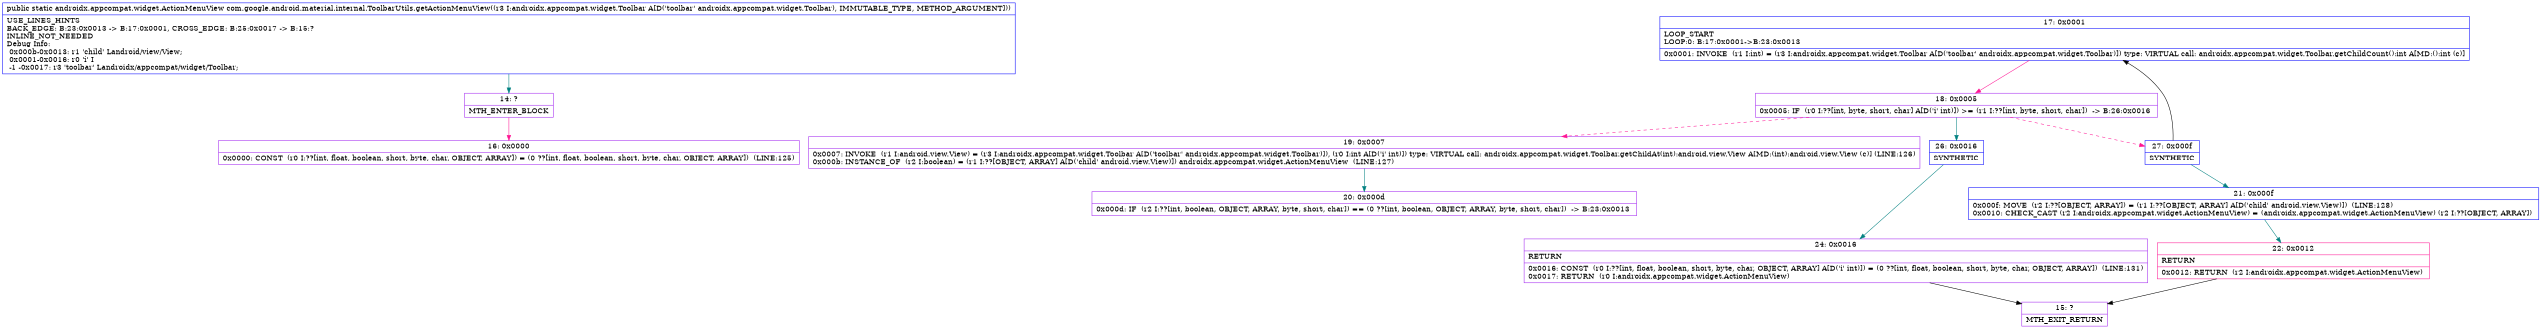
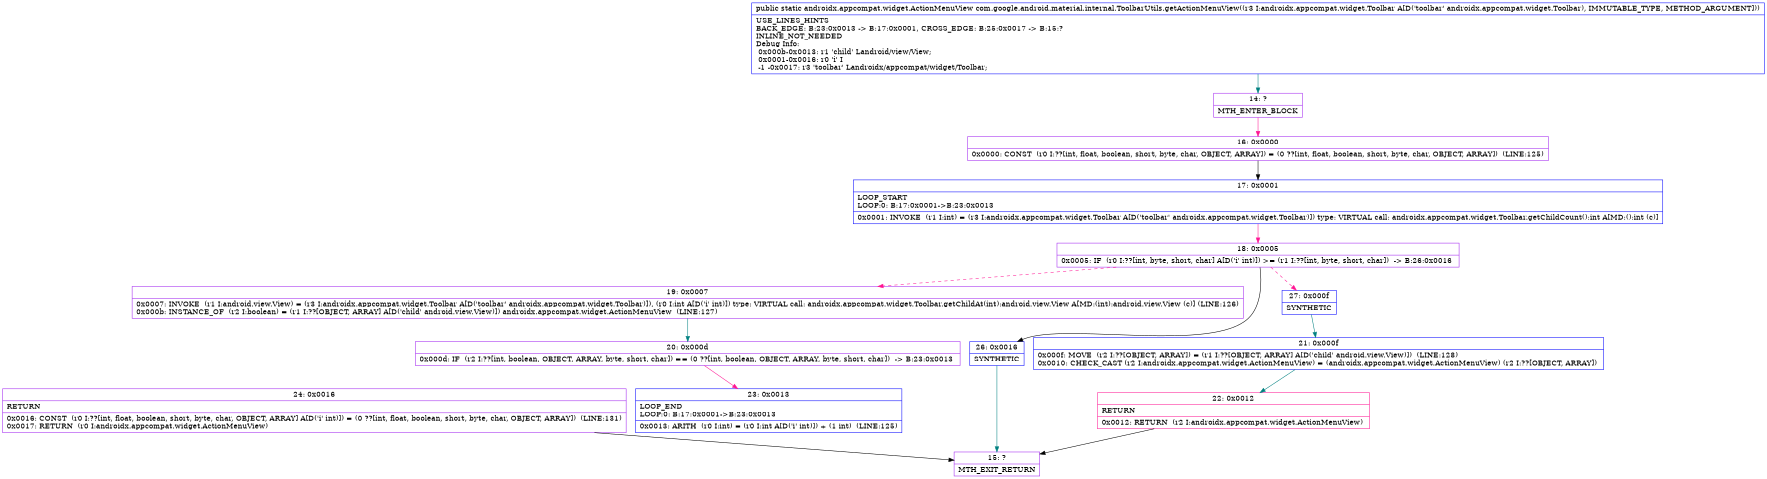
edge "27: 0x000f" -> "17: 0x0001": now "16: 0x0000" -> "17: 0x0001"
edge "18: 0x0005" -> "26: 0x0016": color teal -> black
edge "26: 0x0016" -> "24: 0x0016": now "26: 0x0016" -> "15: ?"
node "23: 0x0013": added
